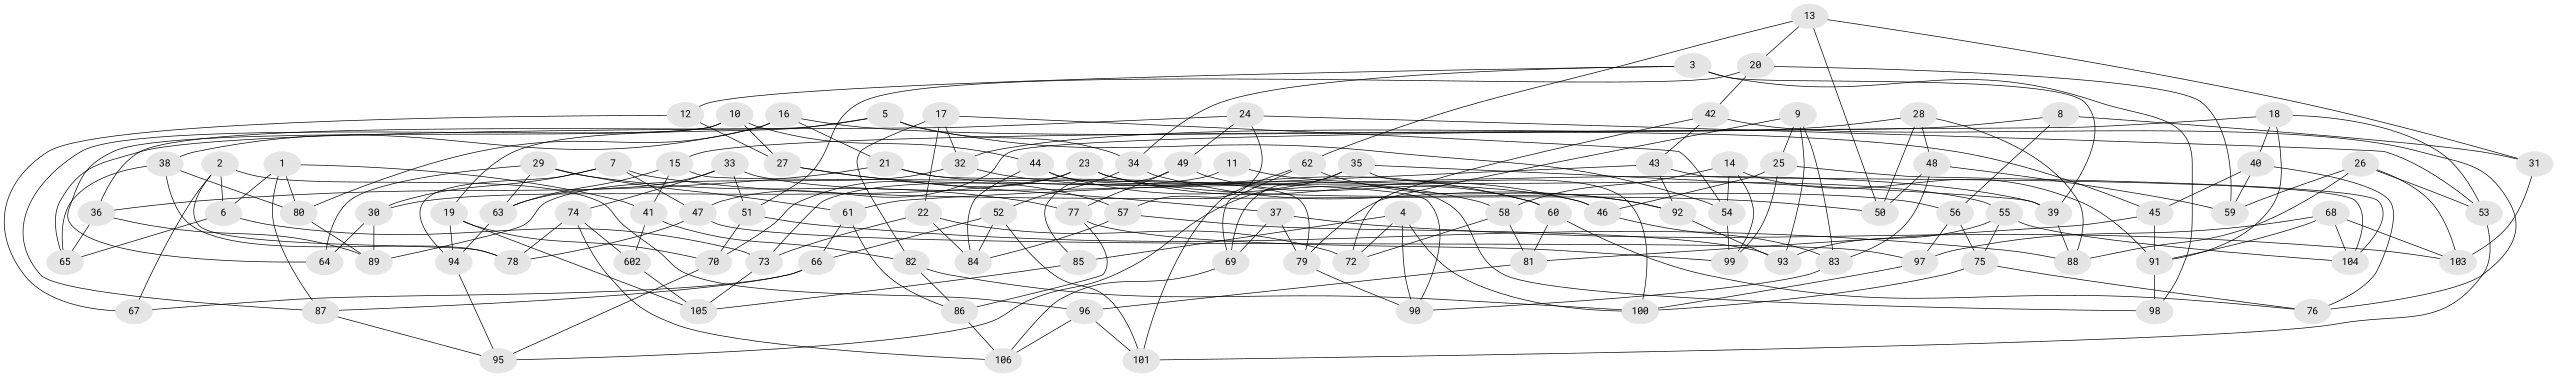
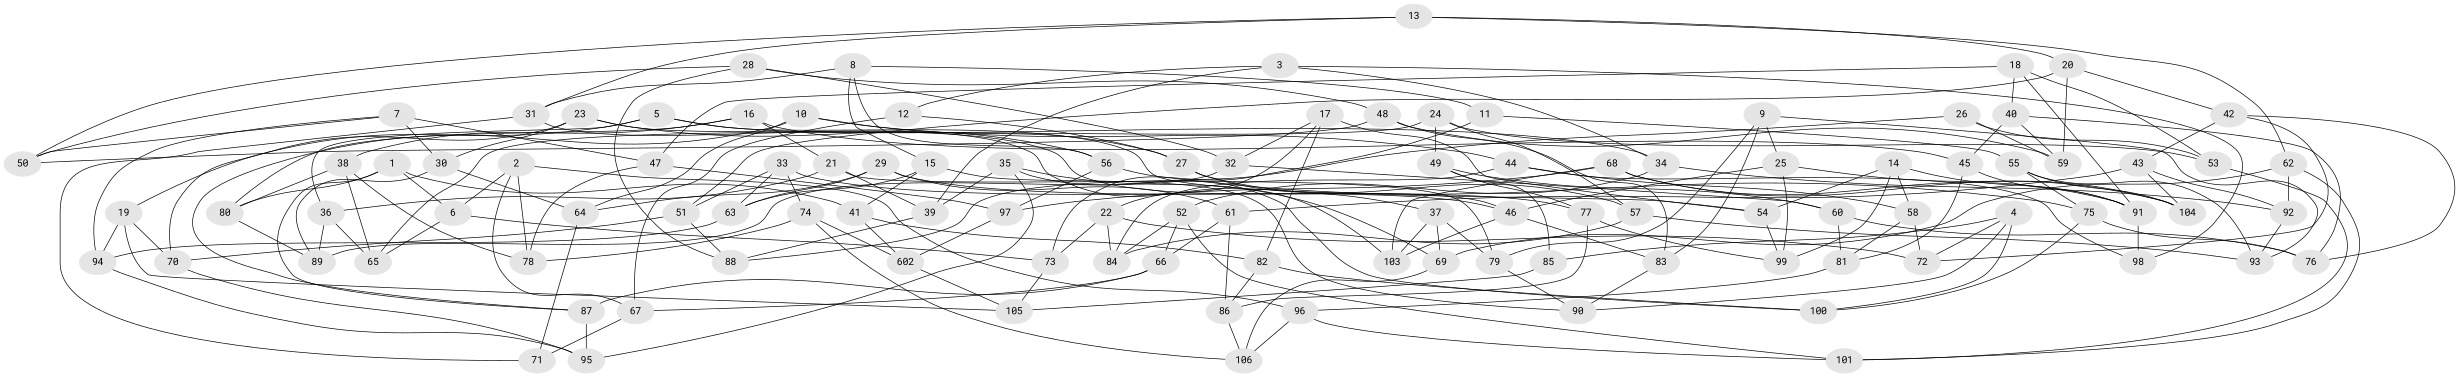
edge "8" -- "11": added
edge "26" -- "103": now "46" -- "103"
edge "97" -- "100": now "97" -- "602"
node "71": added
